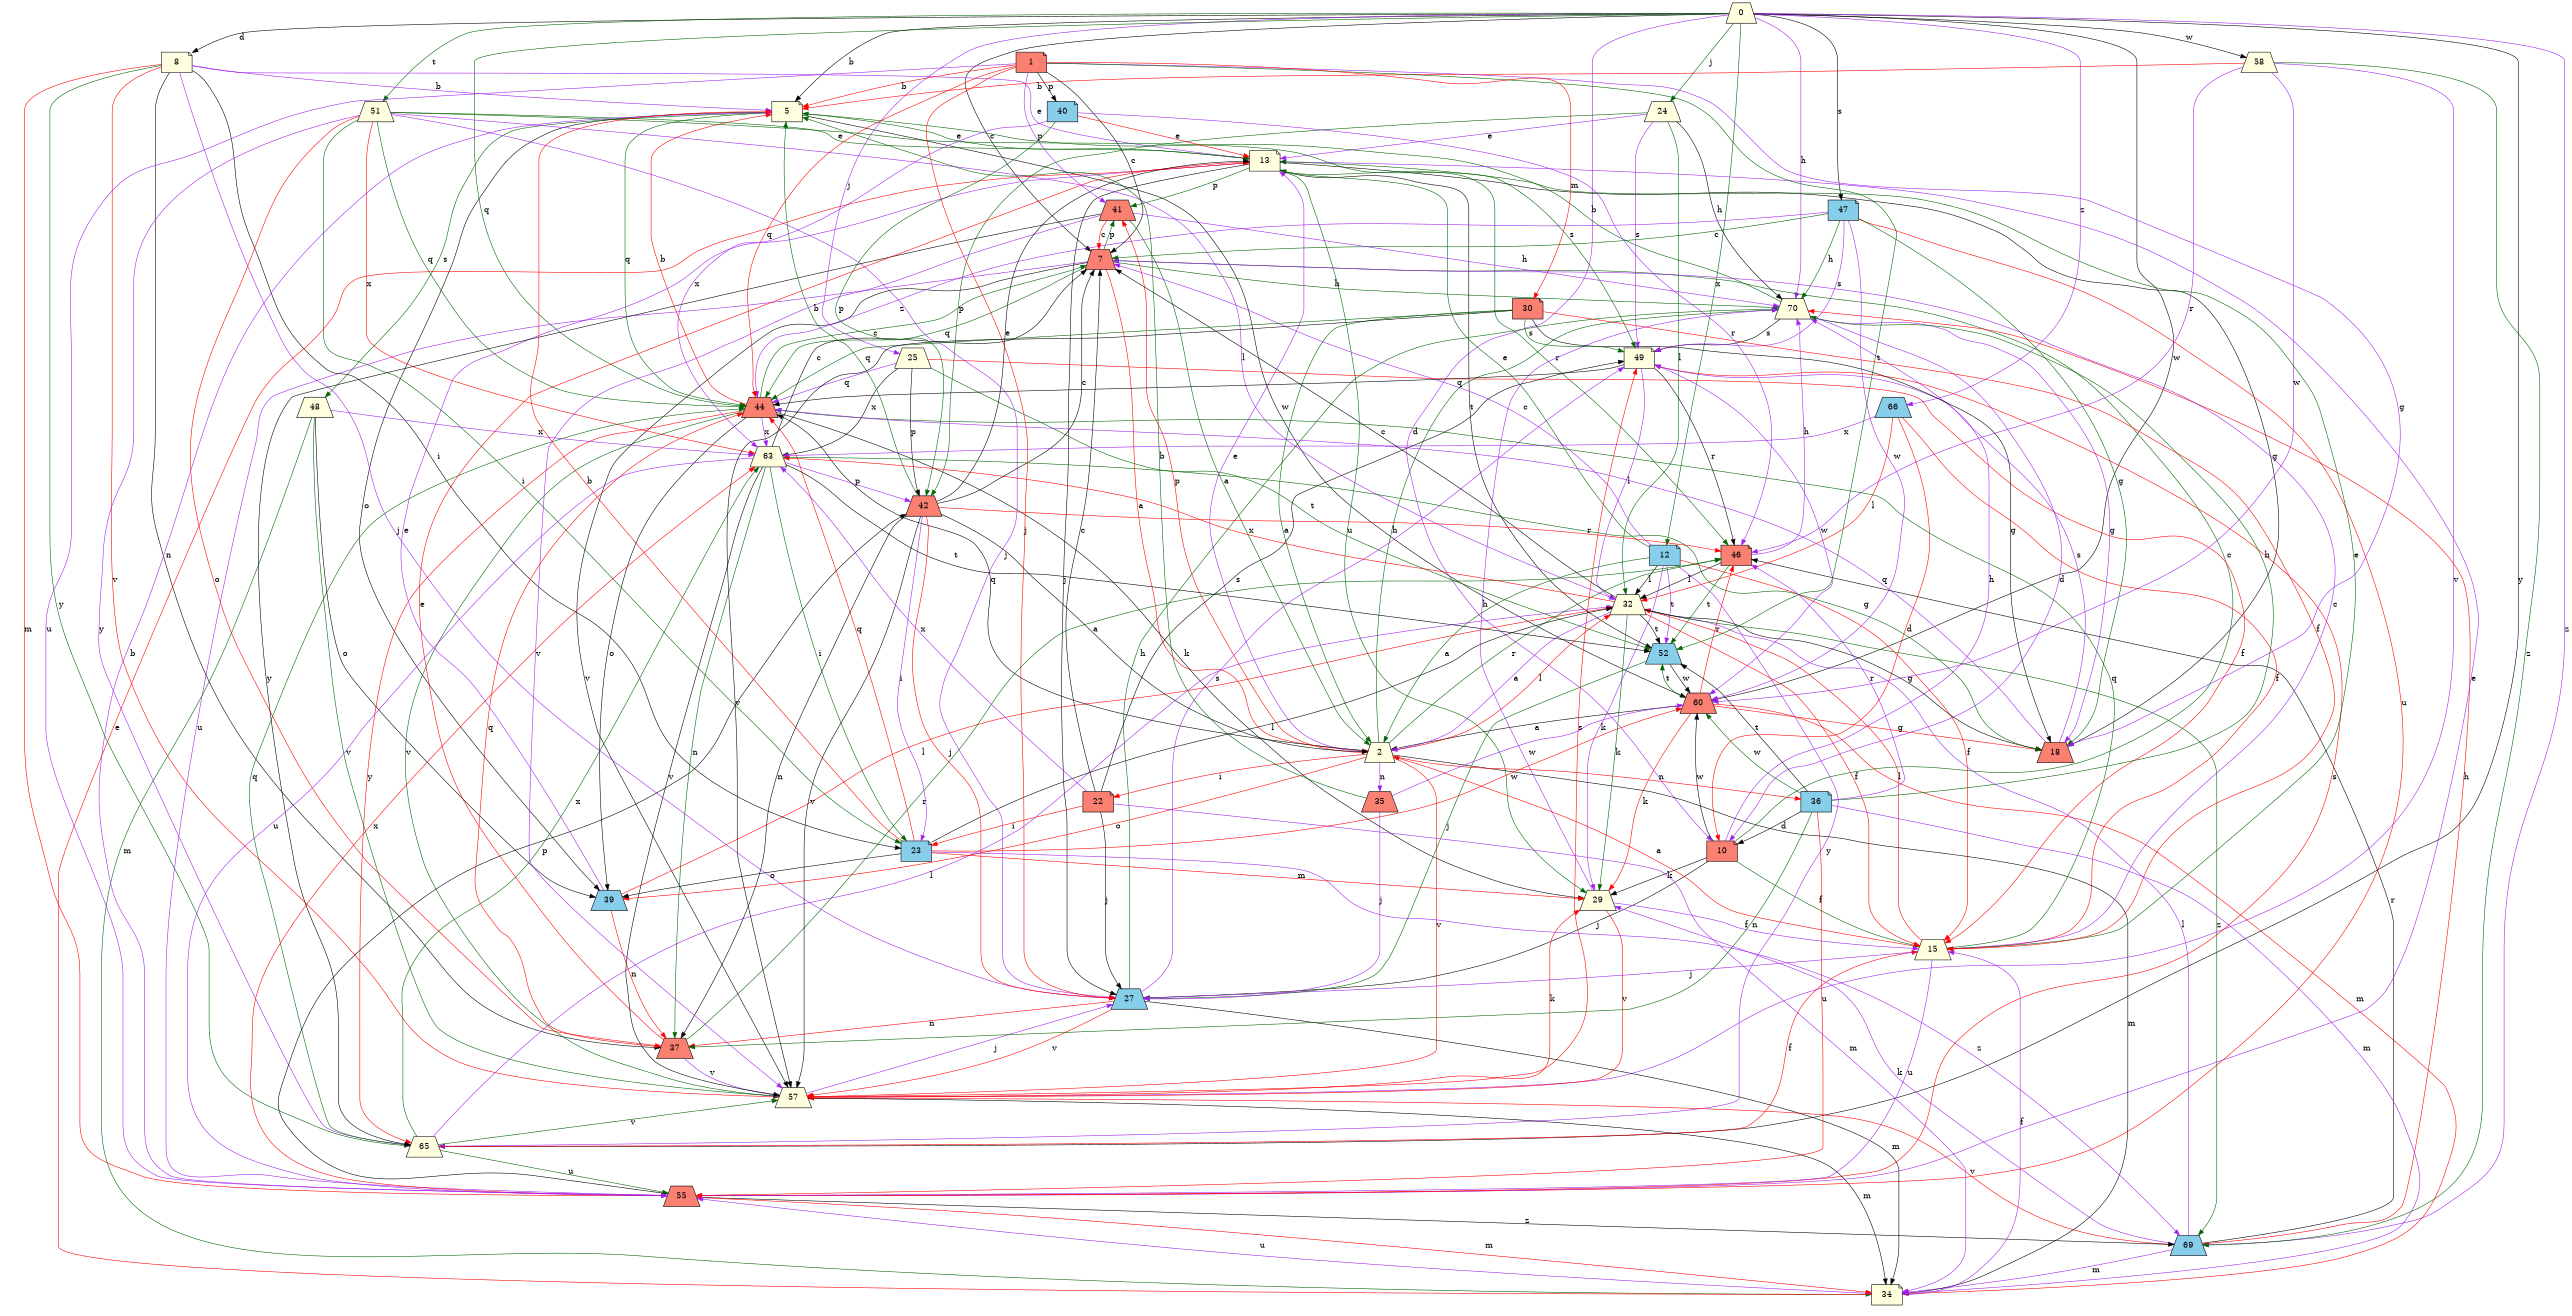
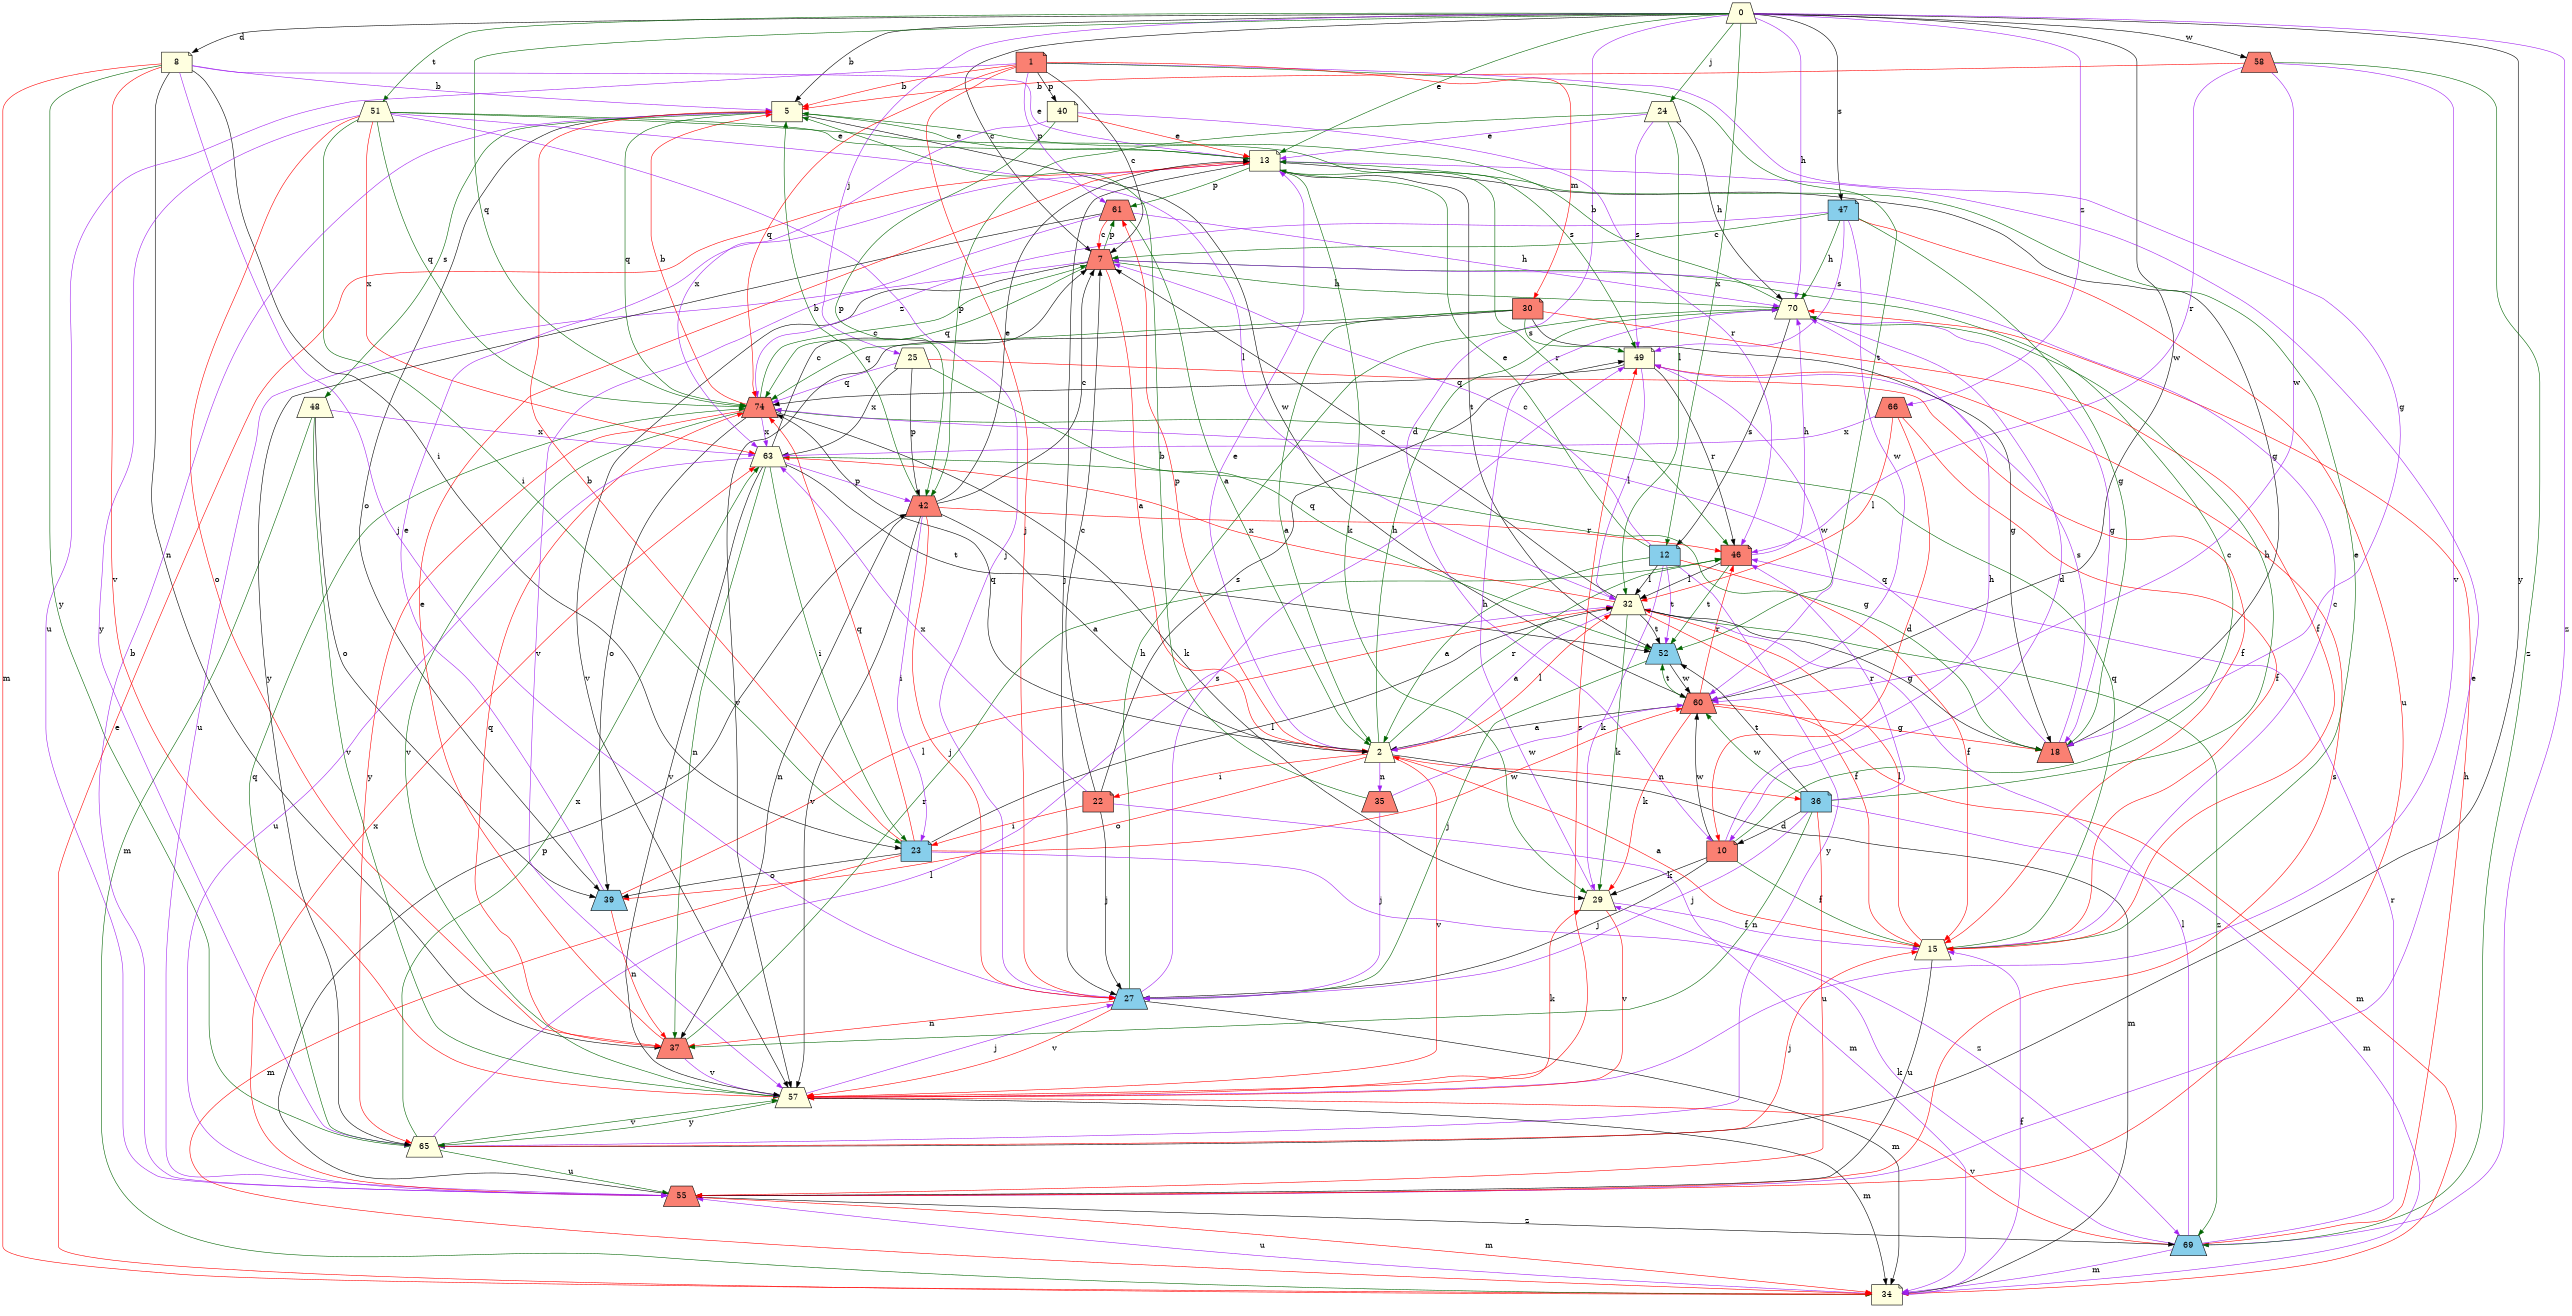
edge "0" -> "13": added, label "e"
node "58": fillcolor lightyellow -> salmon
node "40": fillcolor skyblue -> lightyellow
node "41": label "41" -> "61"
edge "70" -> "49": now "70" -> "12"
node "44": label "44" -> "74"
node "66": fillcolor skyblue -> salmon
edge "25" -> "52": label "t" -> "q"
edge "13" -> "29": label "u" -> "k"
edge "69" -> "46": color black -> purple
edge "8" -> "55": now "8" -> "34"
edge "23" -> "29": now "23" -> "34"
edge "15" -> "27": now "36" -> "27"
edge "65" -> "15": label "f" -> "j"
edge "57" -> "65": added, label "y"
edge "15" -> "55": color purple -> black
